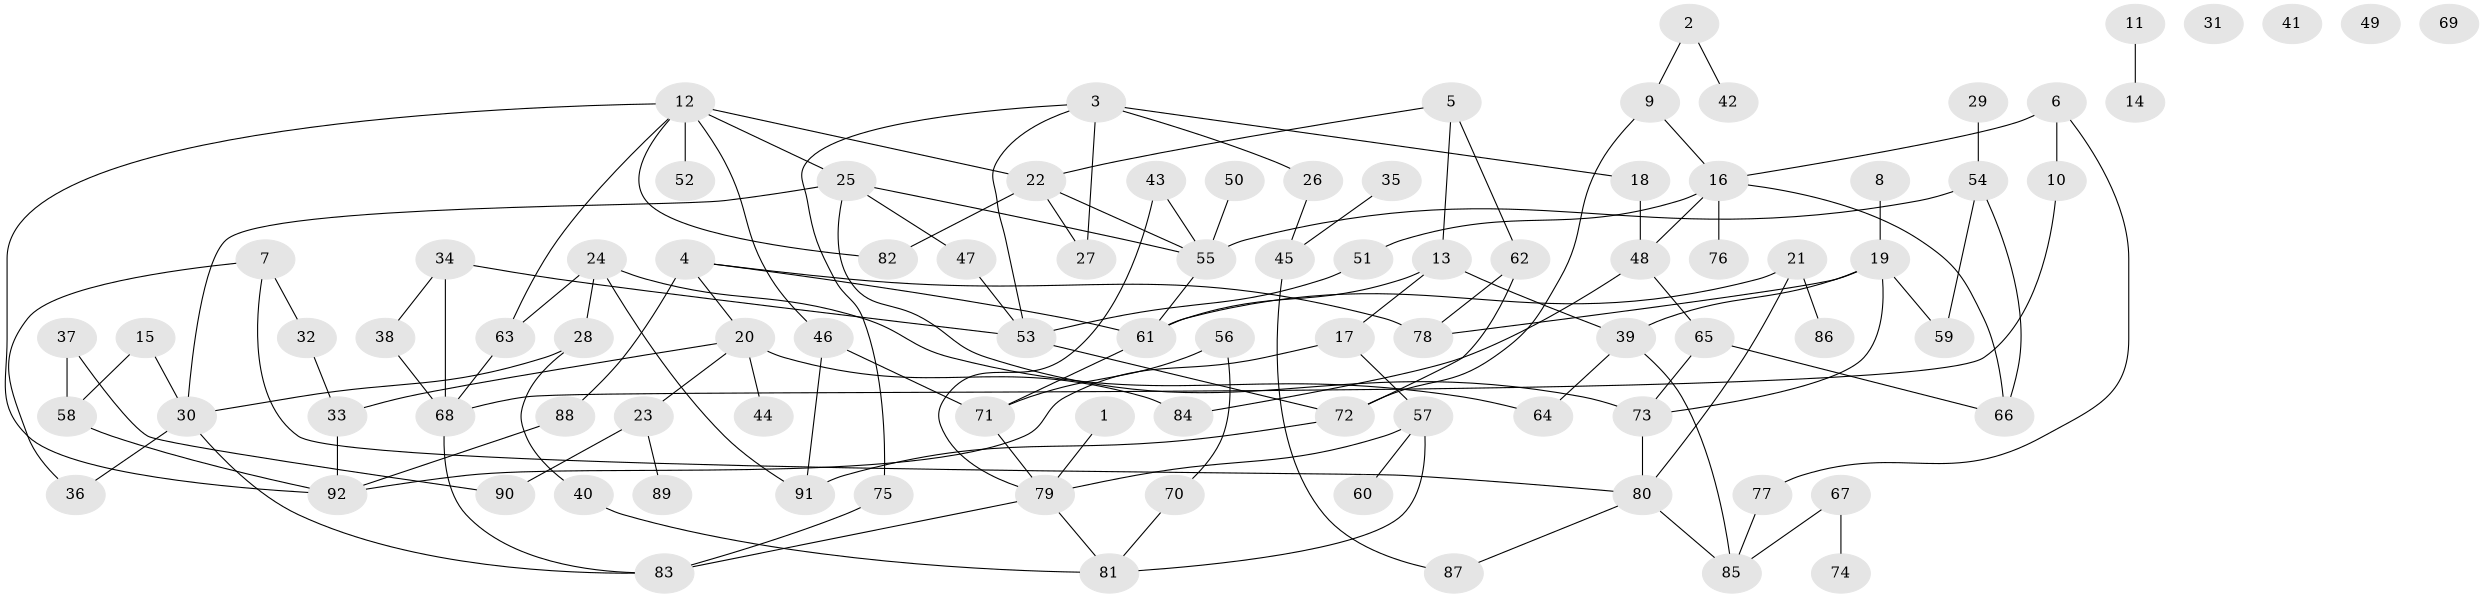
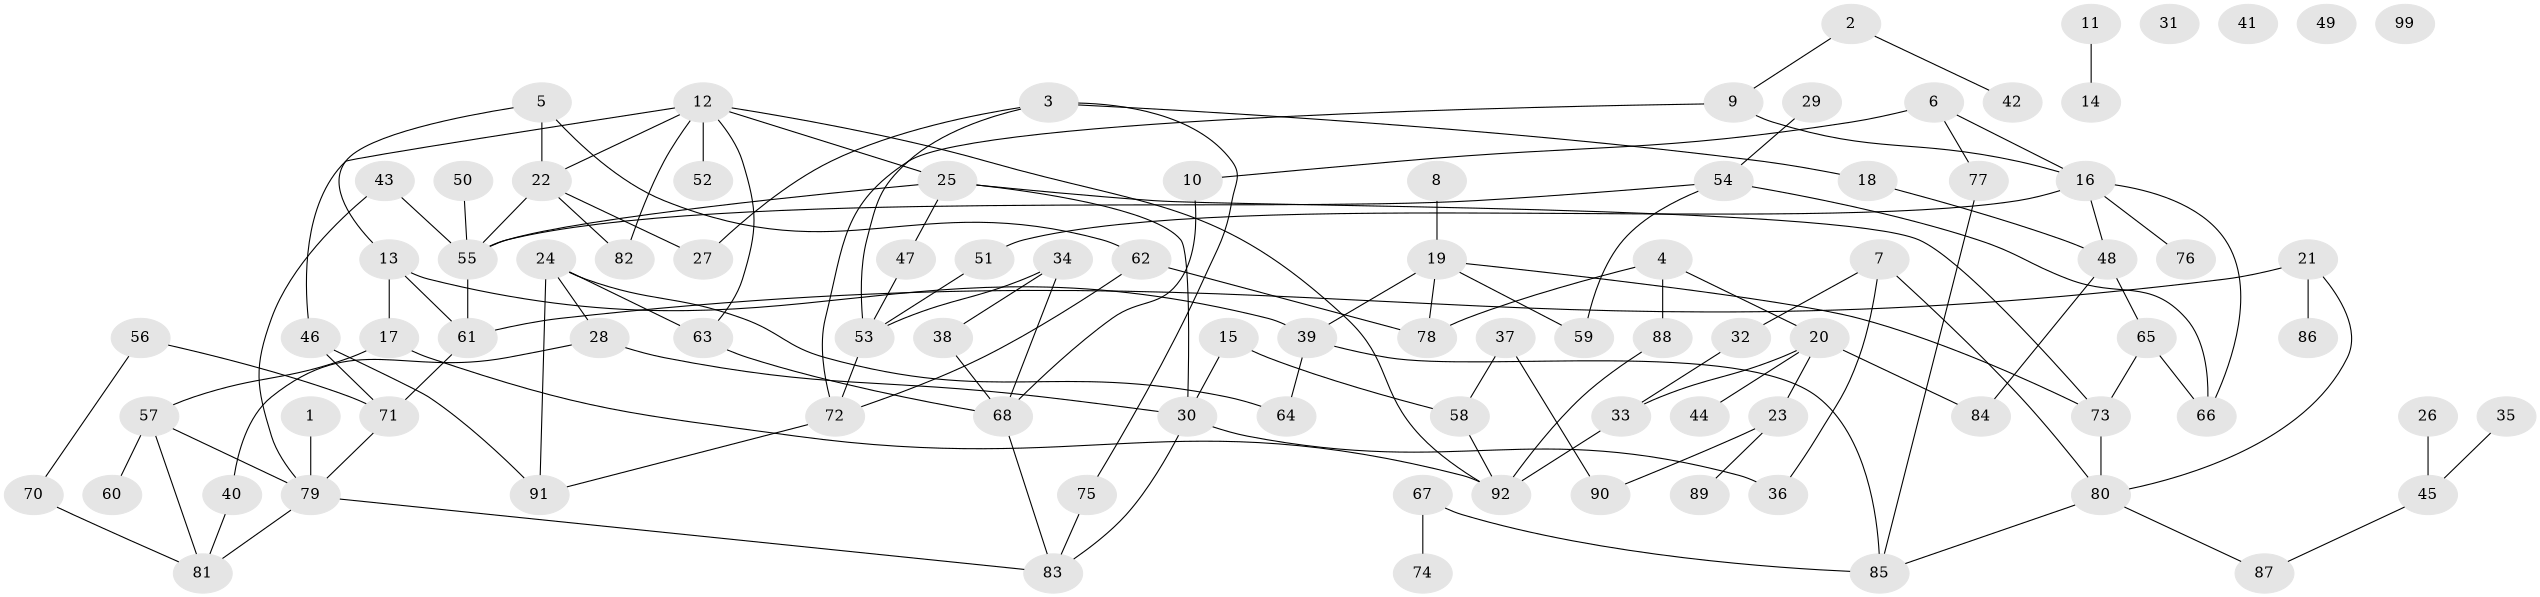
node "69": label "69" -> "99"
edge "3" -- "26": removed
edge "4" -- "61": removed
